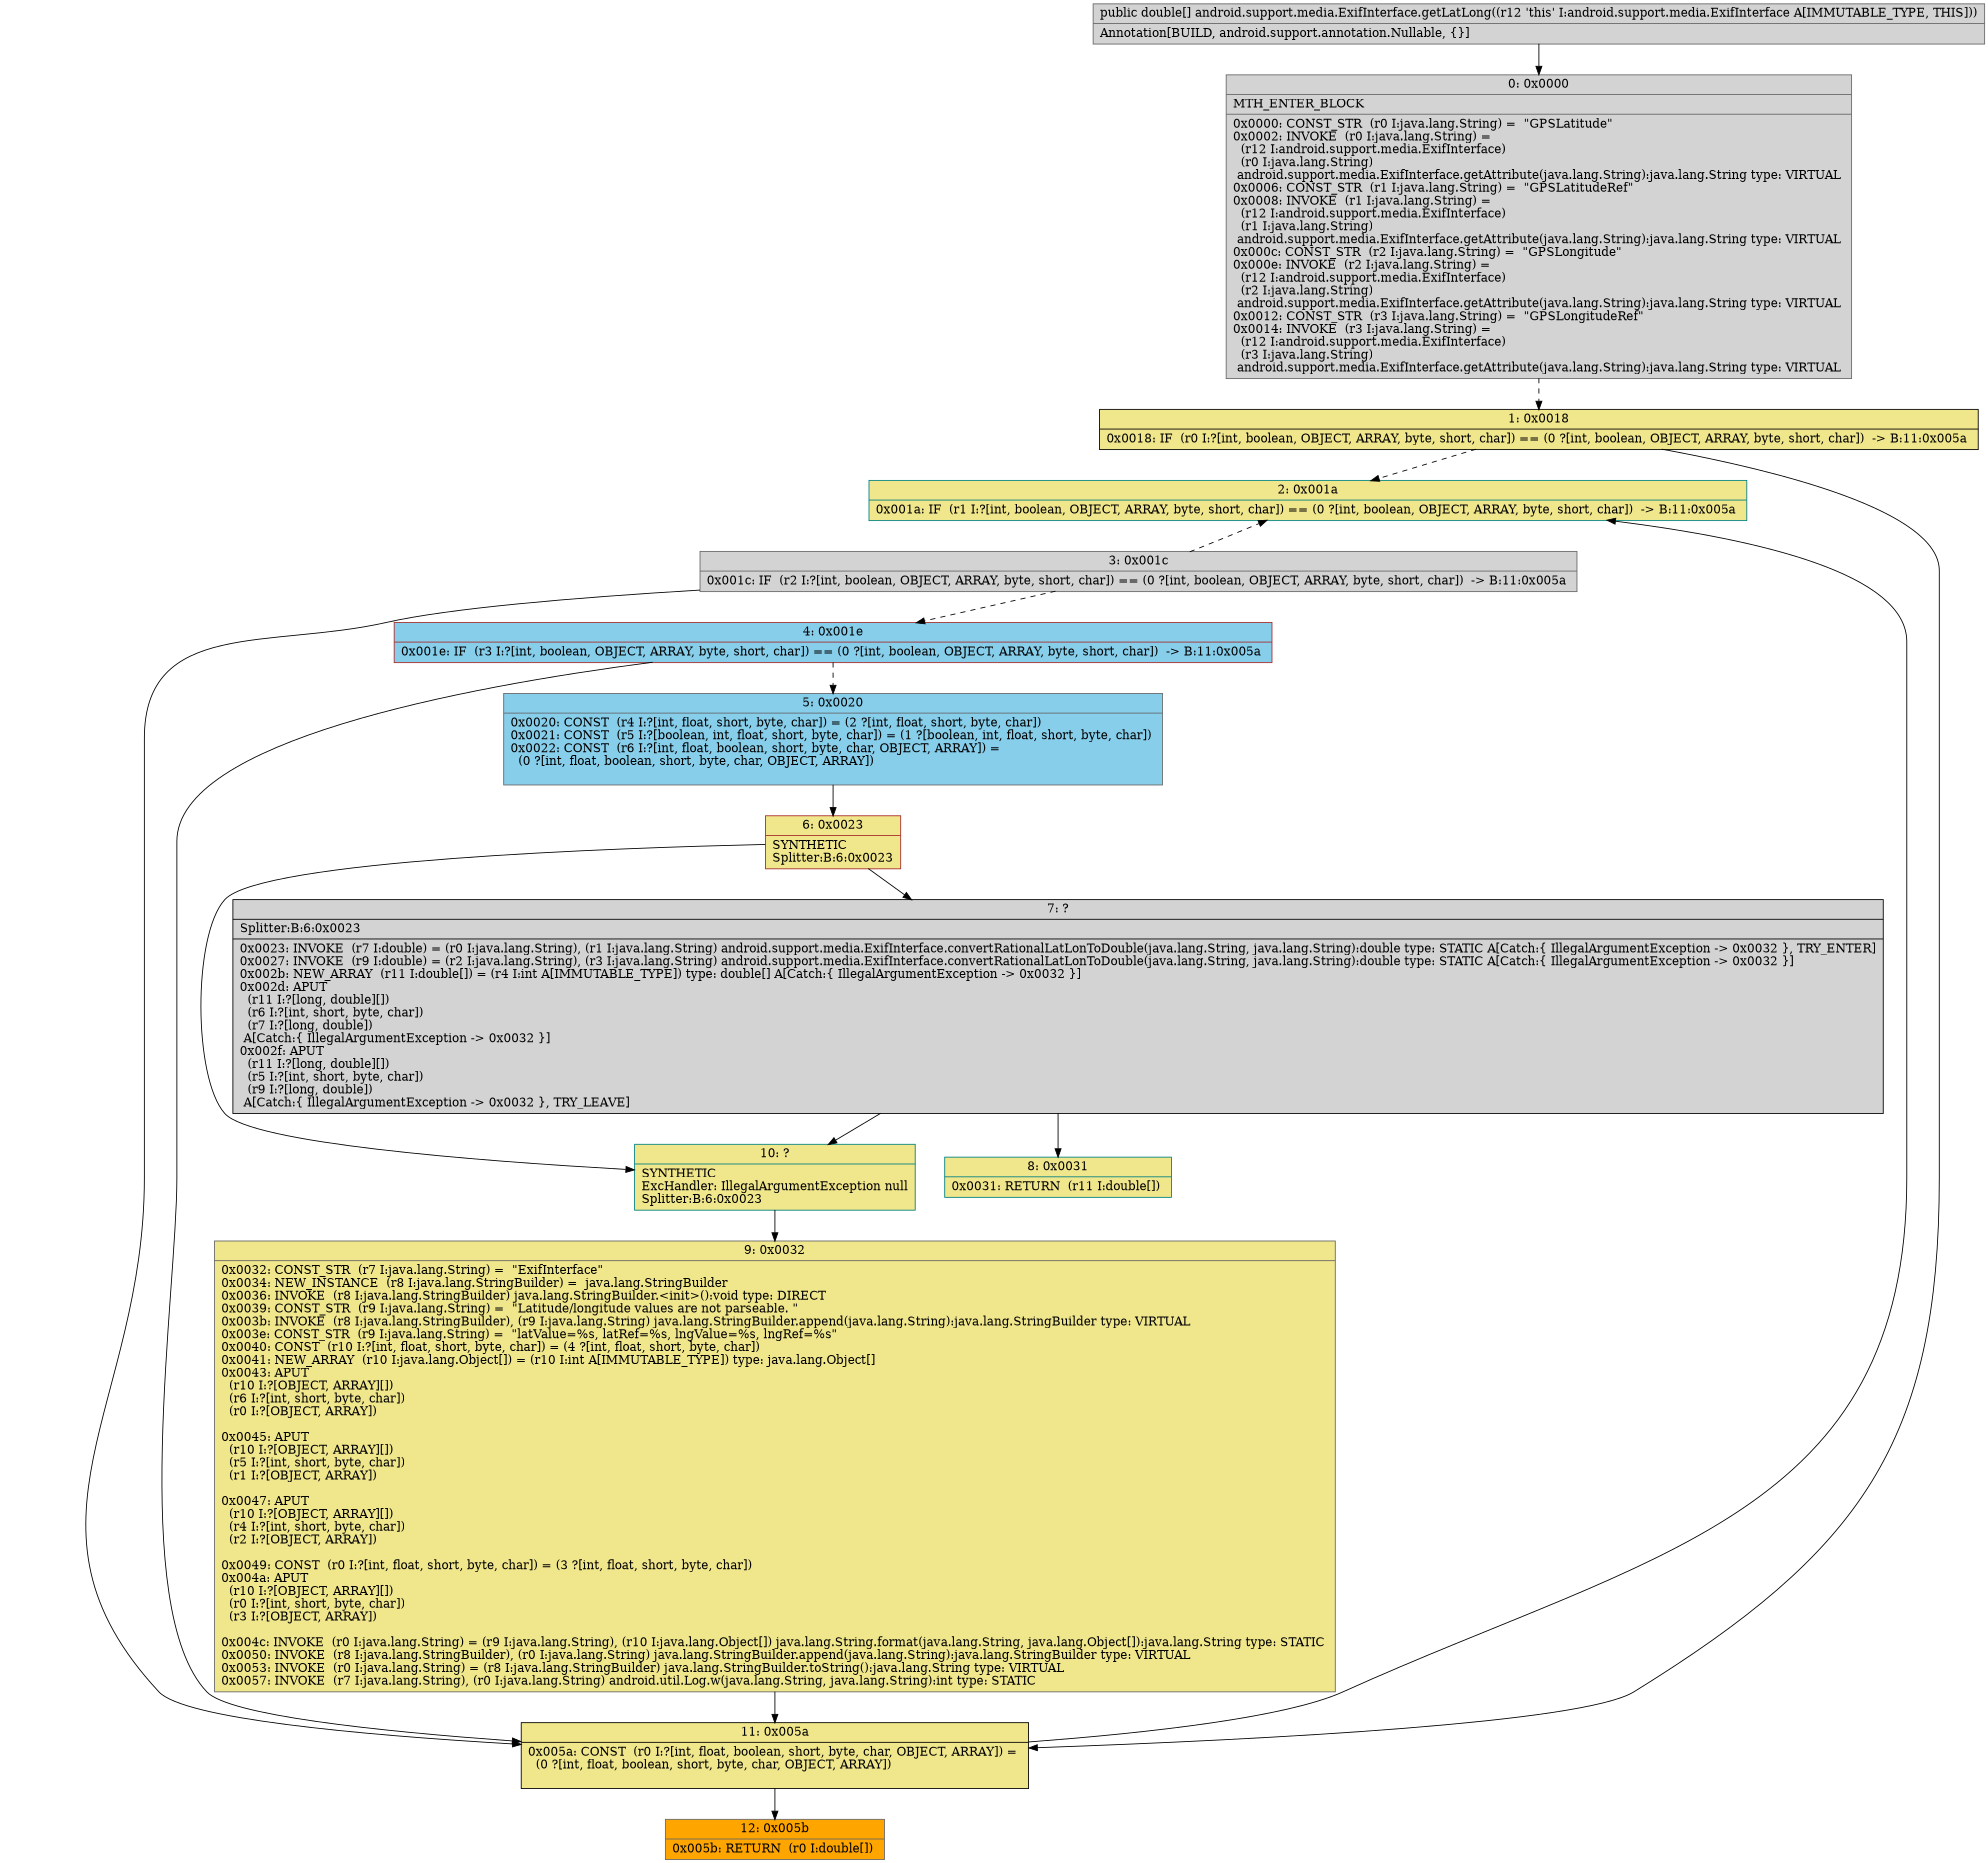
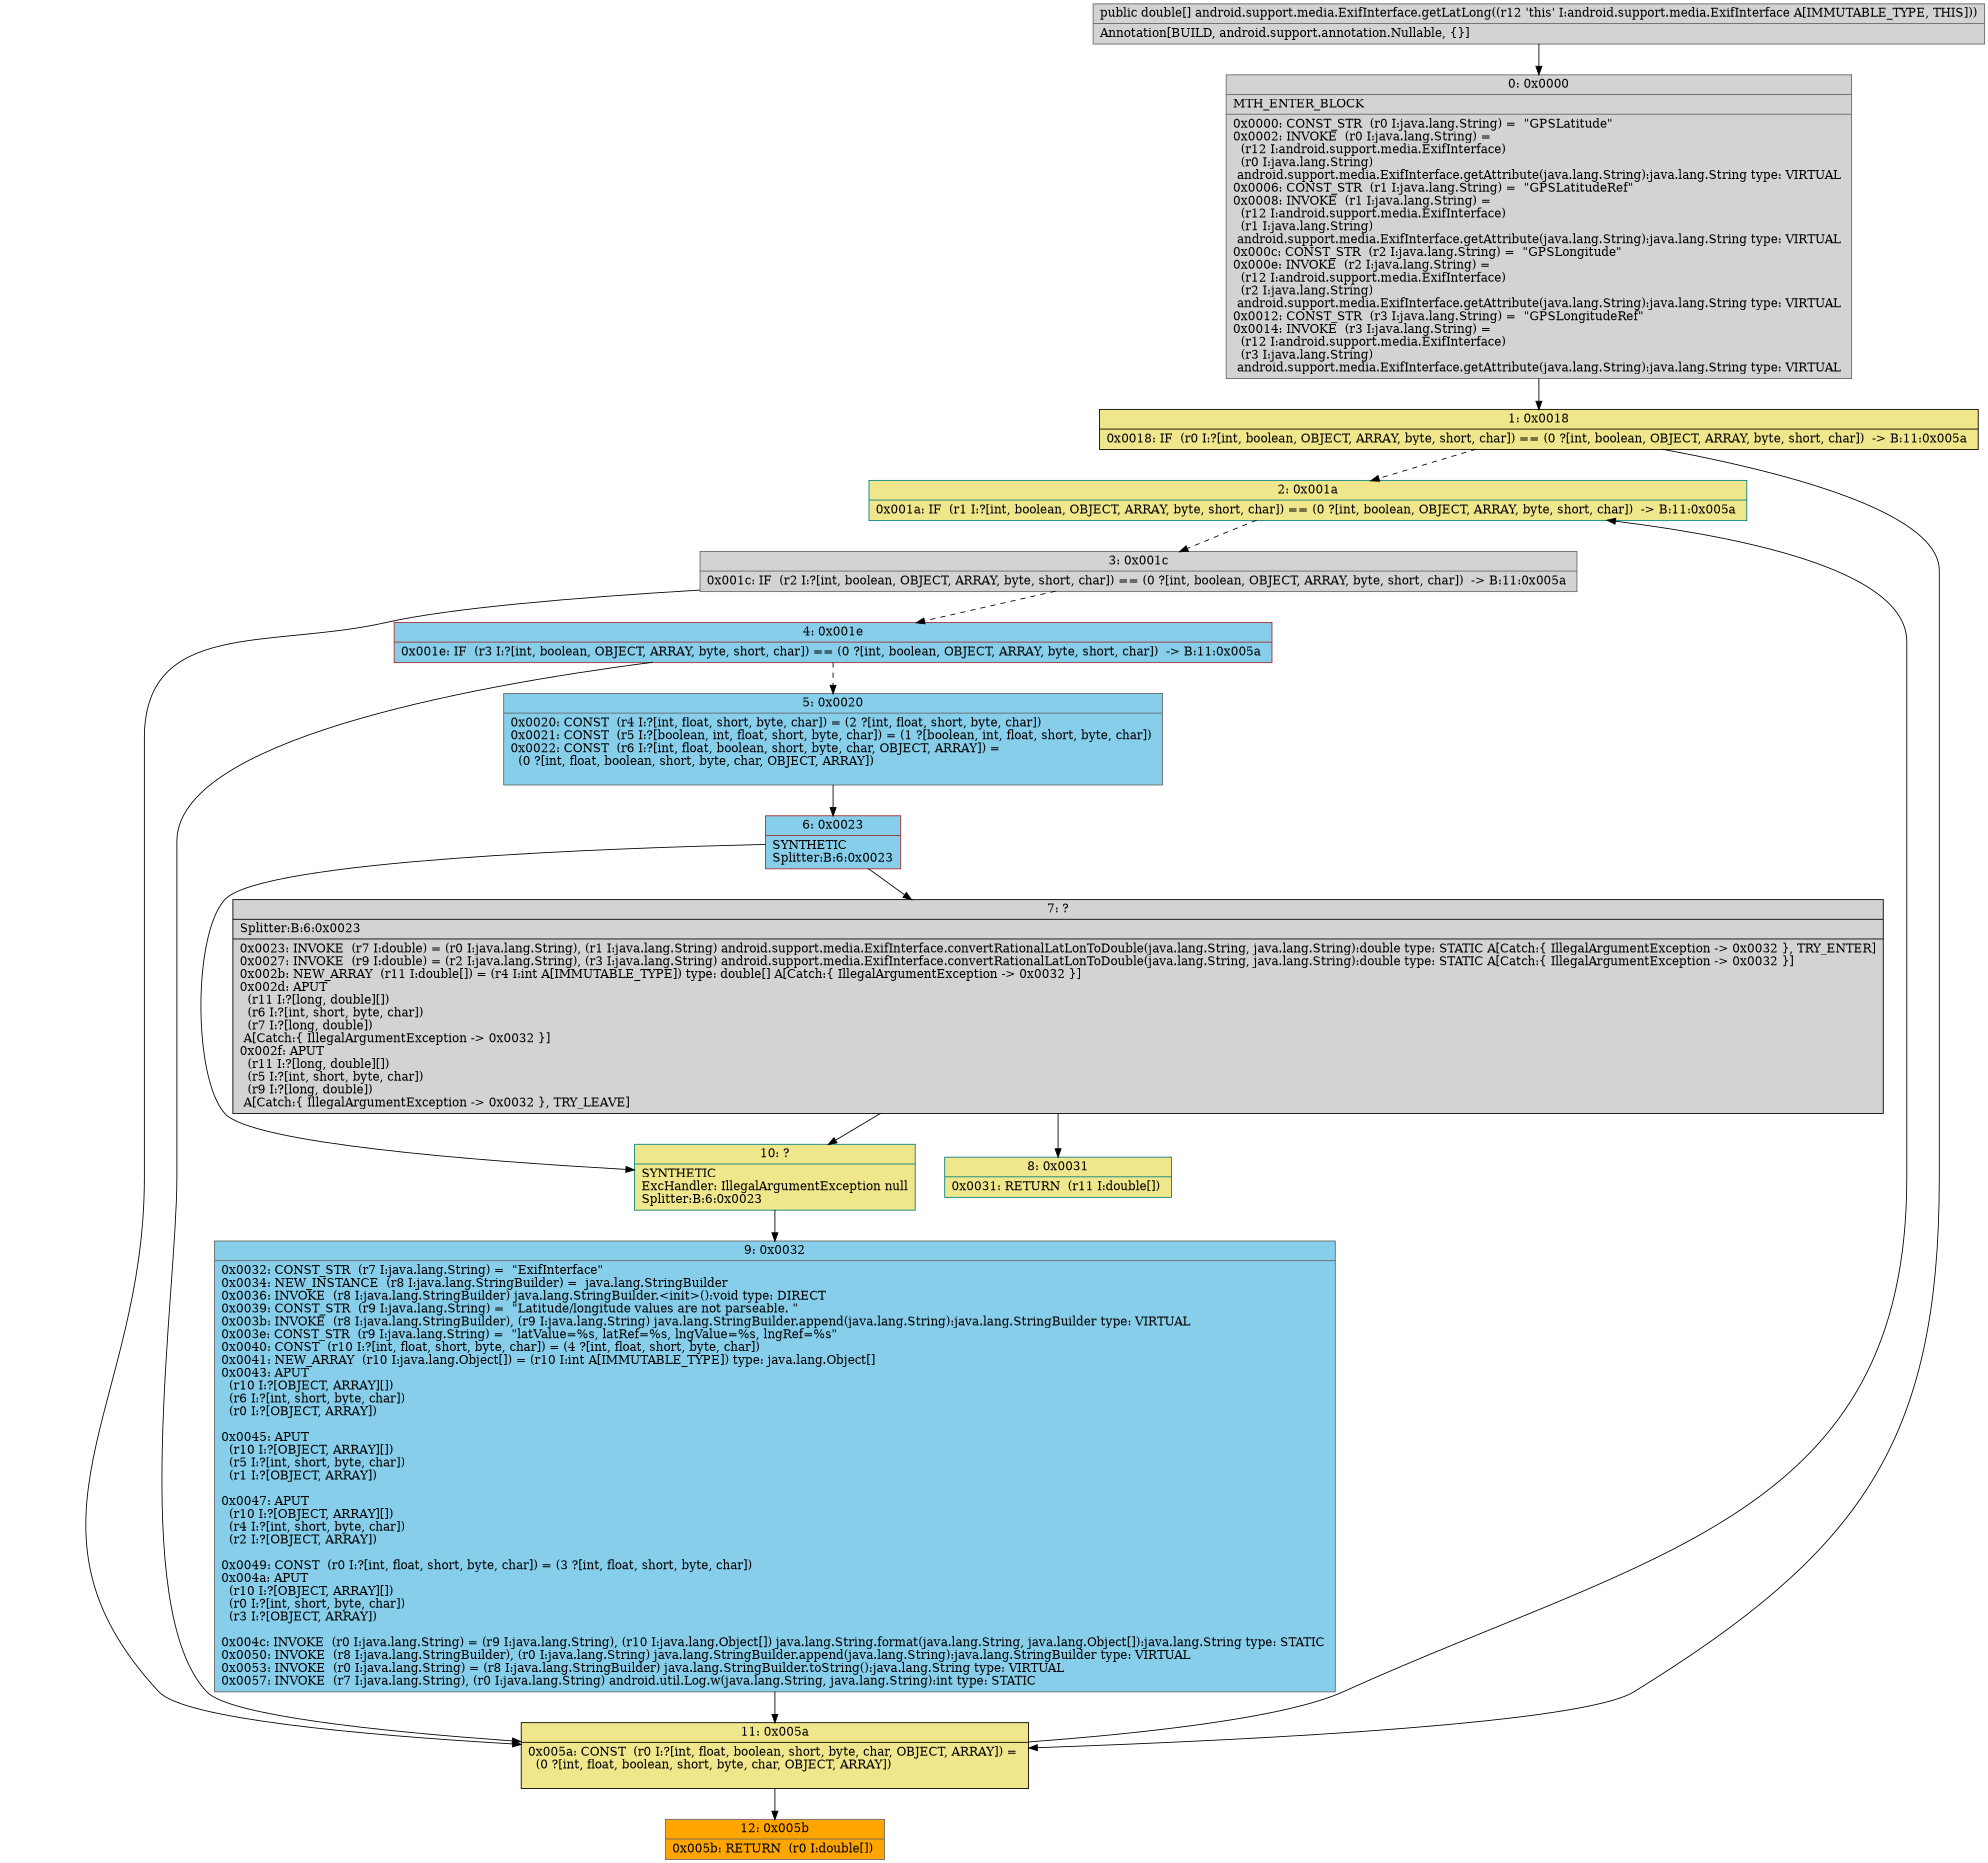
edge "0: 0x0000" -> "1: 0x0018": style dashed -> solid
edge "3: 0x001c" -> "2: 0x001a": reversed
node "6: 0x0023": fillcolor khaki -> skyblue
node "9: 0x0032": fillcolor khaki -> skyblue
